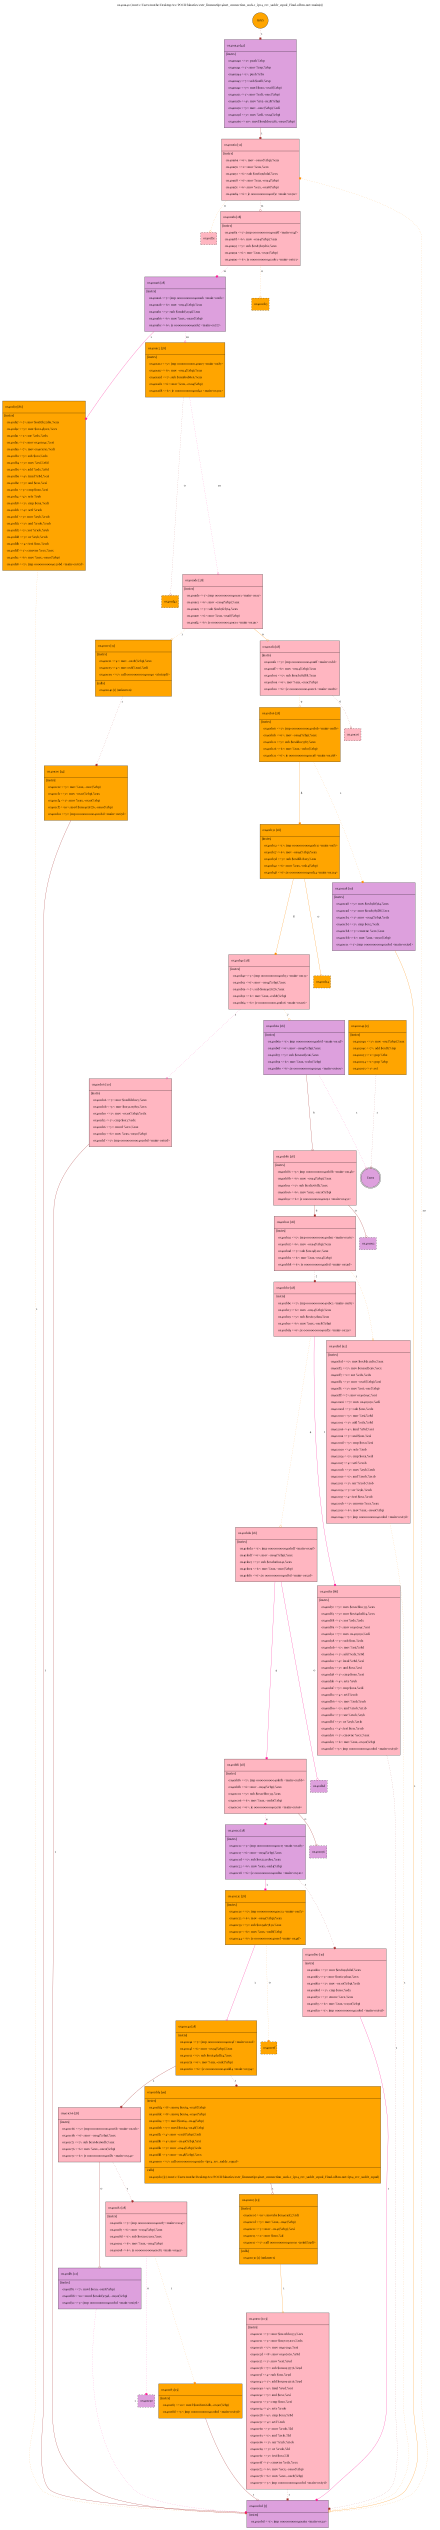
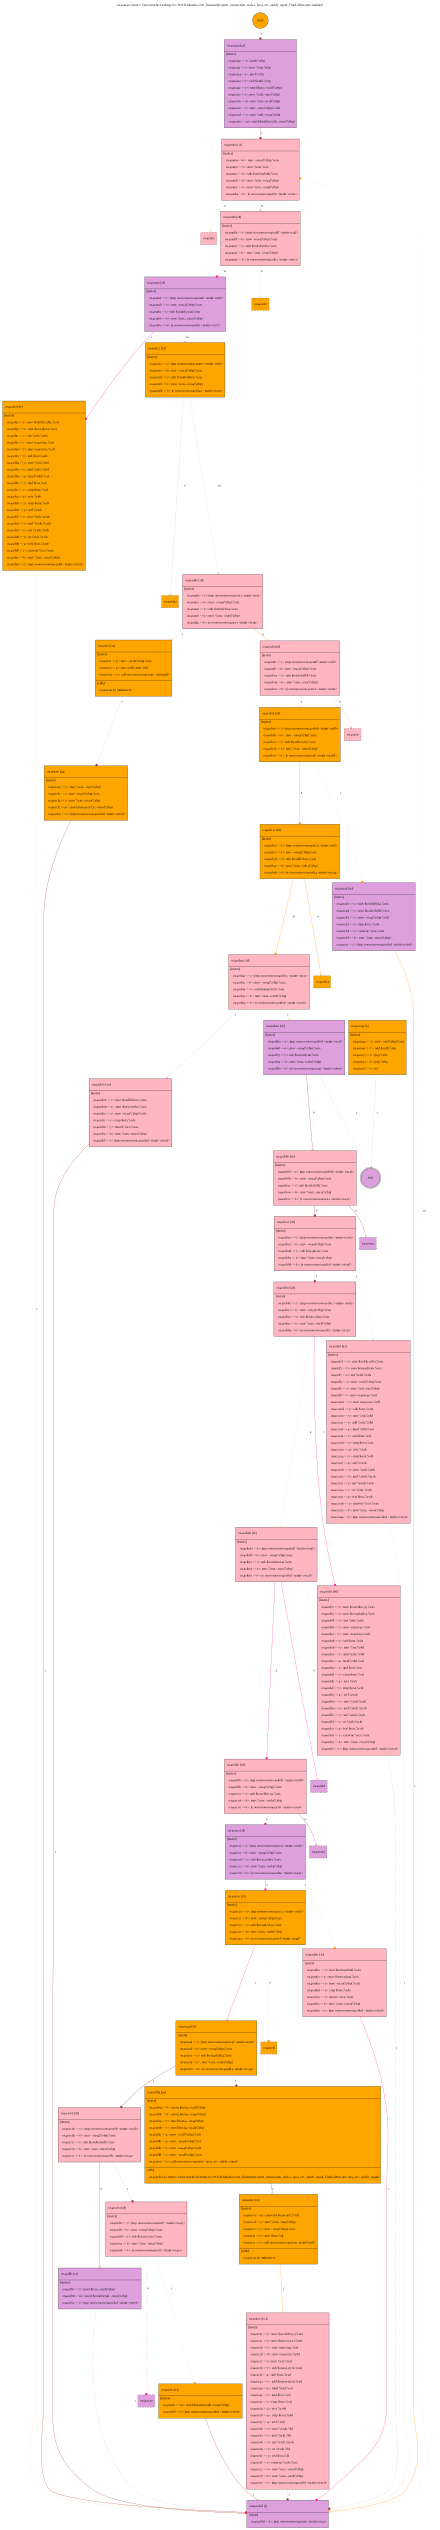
node "Users": label "Users" -> "Exit"
edge "0x401c12 [28]" -> "0x401d60 [30]": color brown -> darkorange
